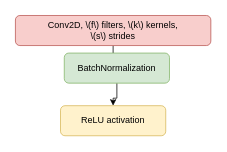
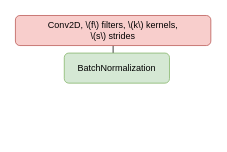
edge "BatchNormalization" -> "ReLU activation": removed
node "ReLU activation": removed
